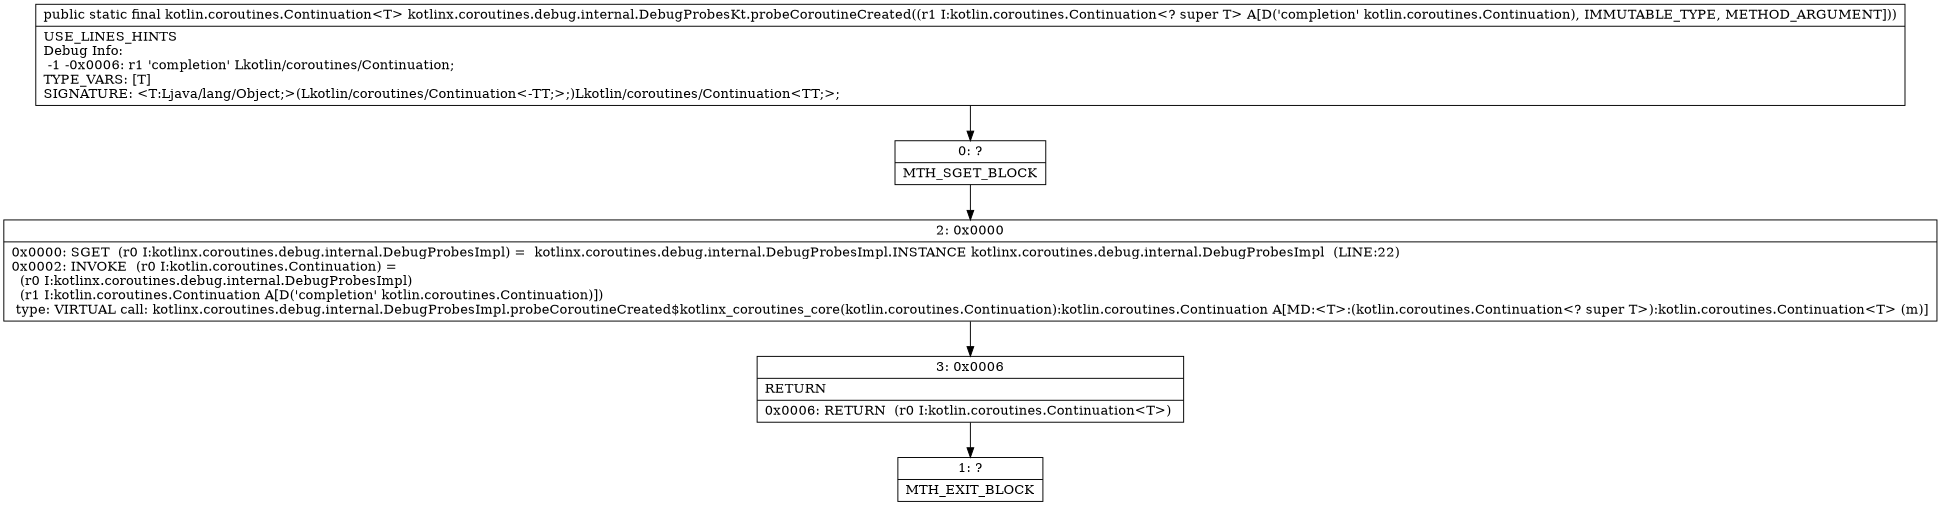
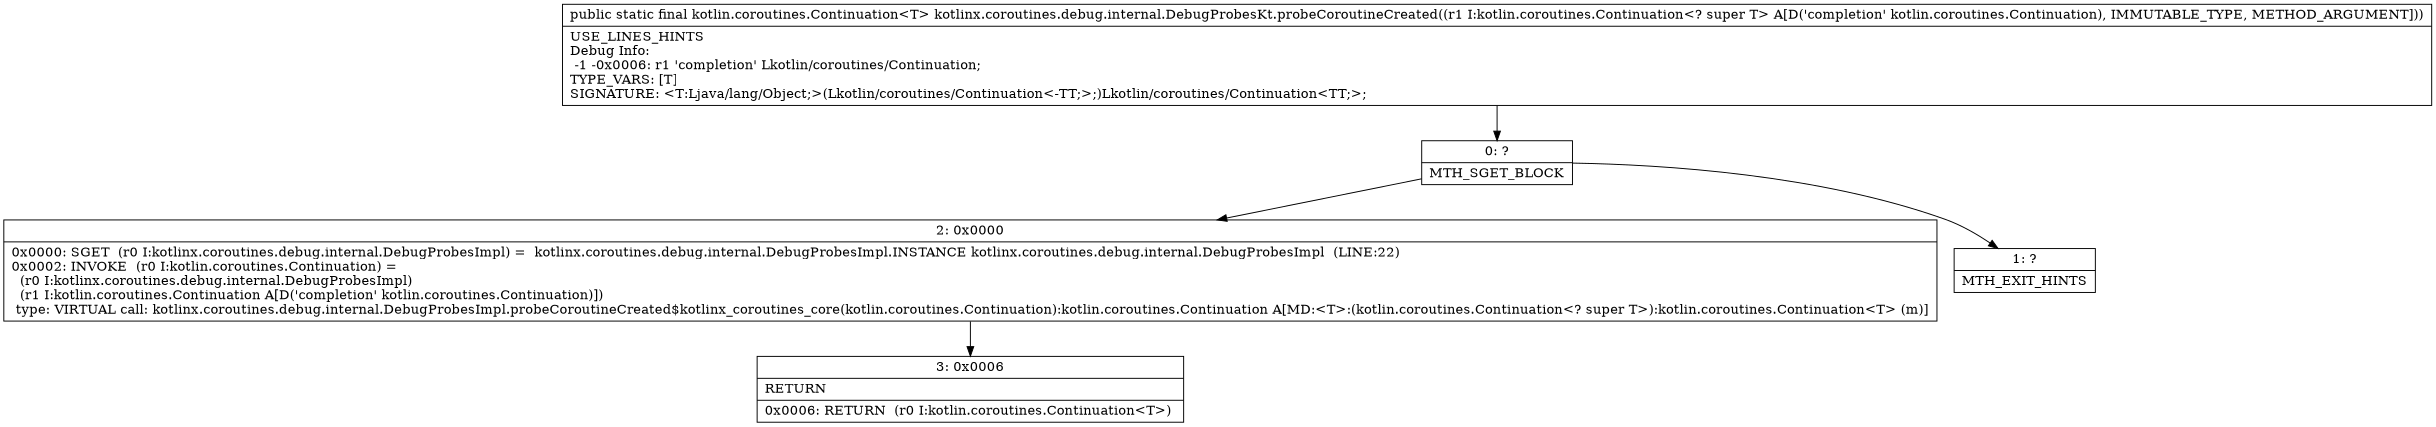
edge "3: 0x0006" -> "1: ?": now "0: ?" -> "1: ?"
node "1: ?": text "MTH_EXIT_BLOCK" -> "MTH_EXIT_HINTS"
